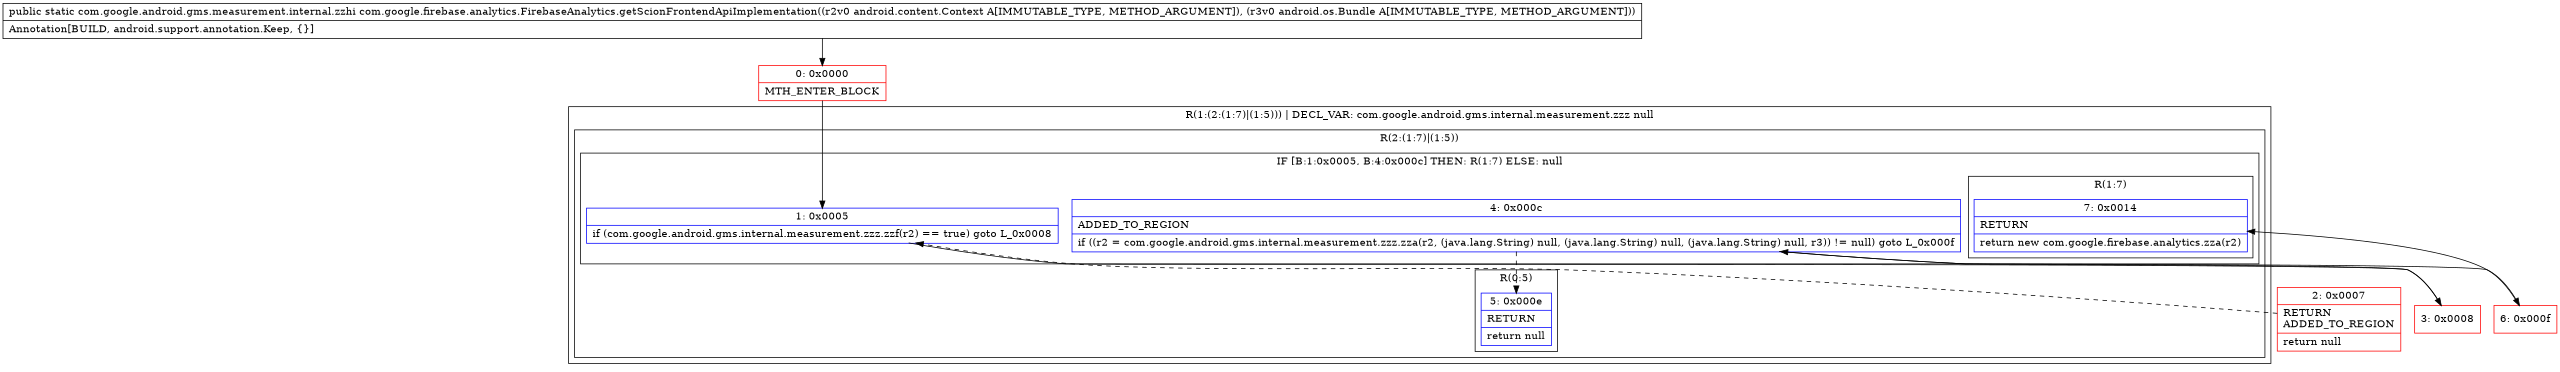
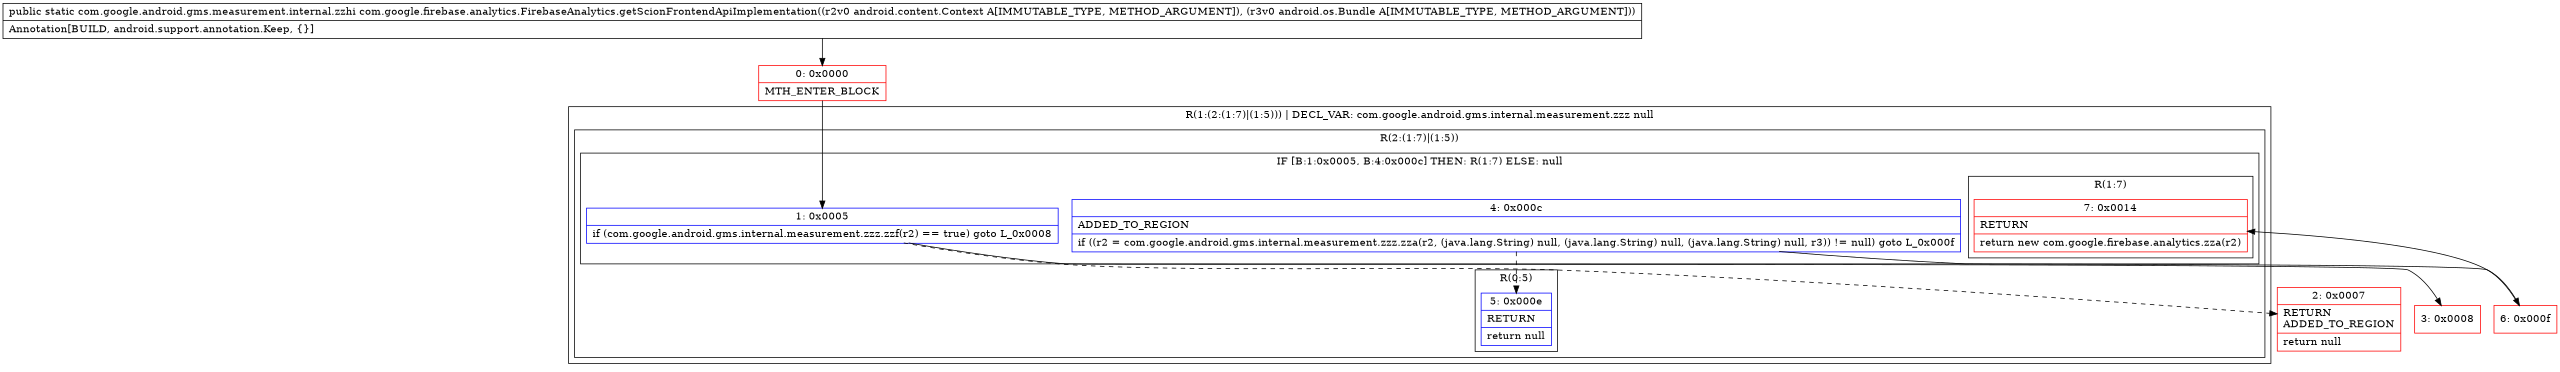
node "7: 0x0014": color blue -> red
edge "3: 0x0008" -> "4: 0x000c": removed
edge "2: 0x0007" -> "1: 0x0005": reversed
